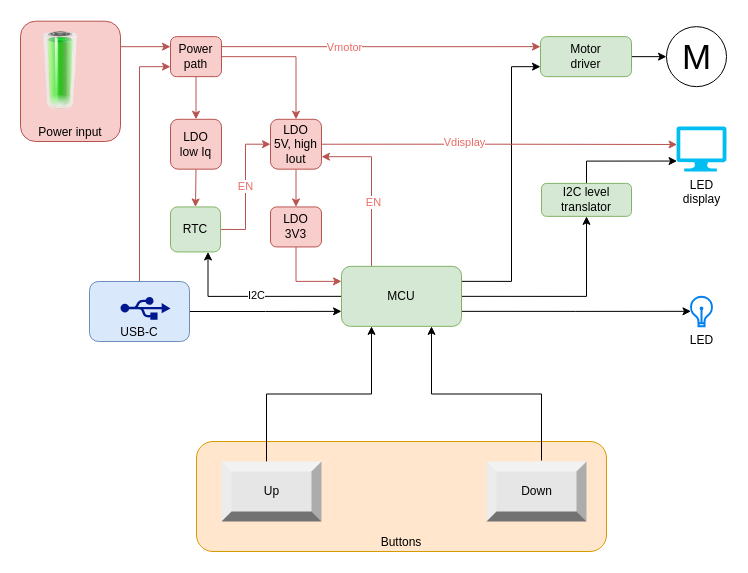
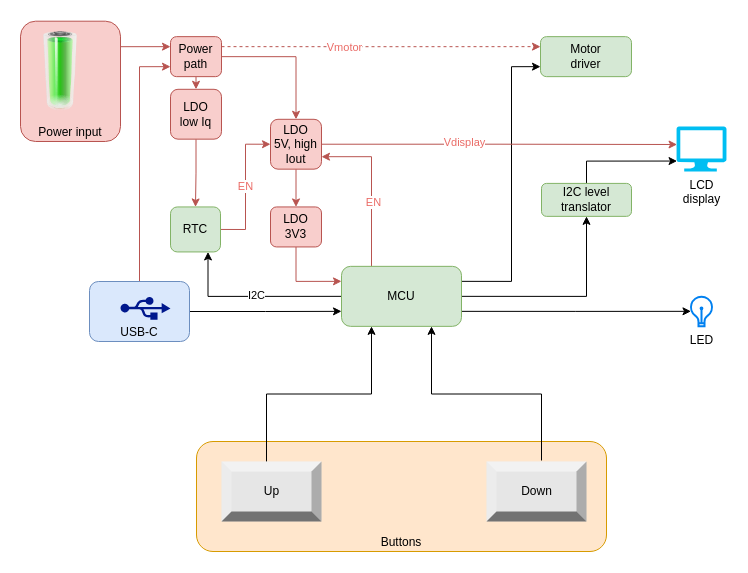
edge "Power path" -> "Motor driver": style solid -> dashed
edge "Motor driver" -> "M": removed
node "M": removed
node "LDO low Iq": moved (196, 144) -> (196, 114)
node "LED display": label "LED display" -> "LCD display"
